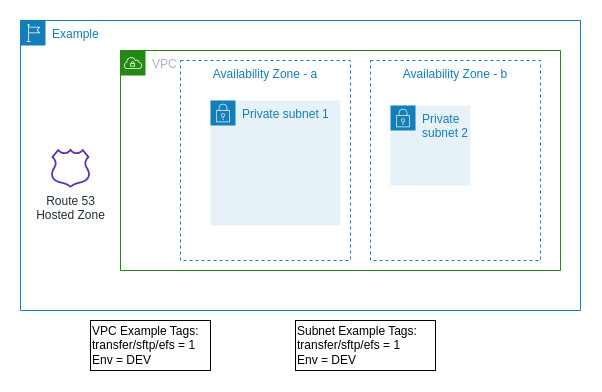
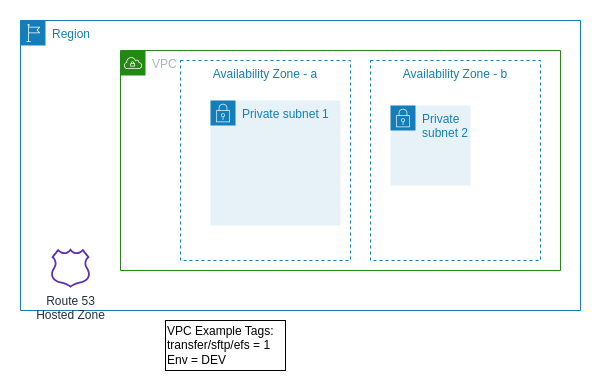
node "Example": label "Example" -> "Region"
node "Route 53 Hosted Zone": moved (71, 168) -> (71, 268)
node "VPC Example Tags: transfer/sftp/efs = 1 Env = DEV": moved (151, 346) -> (226, 346)
node "Subnet Example Tags: transfer/sftp/efs = 1 Env = DEV": removed
